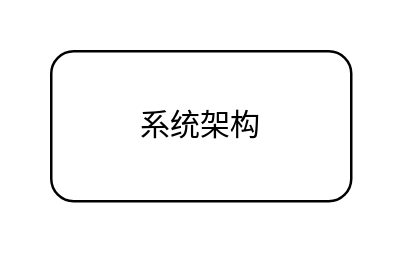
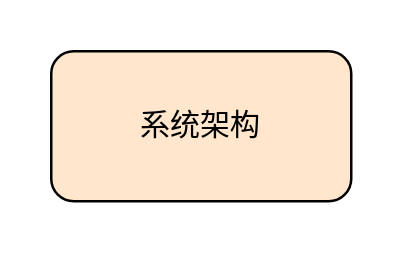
node "系统架构": fillcolor #ffffff -> #ffe6cc
